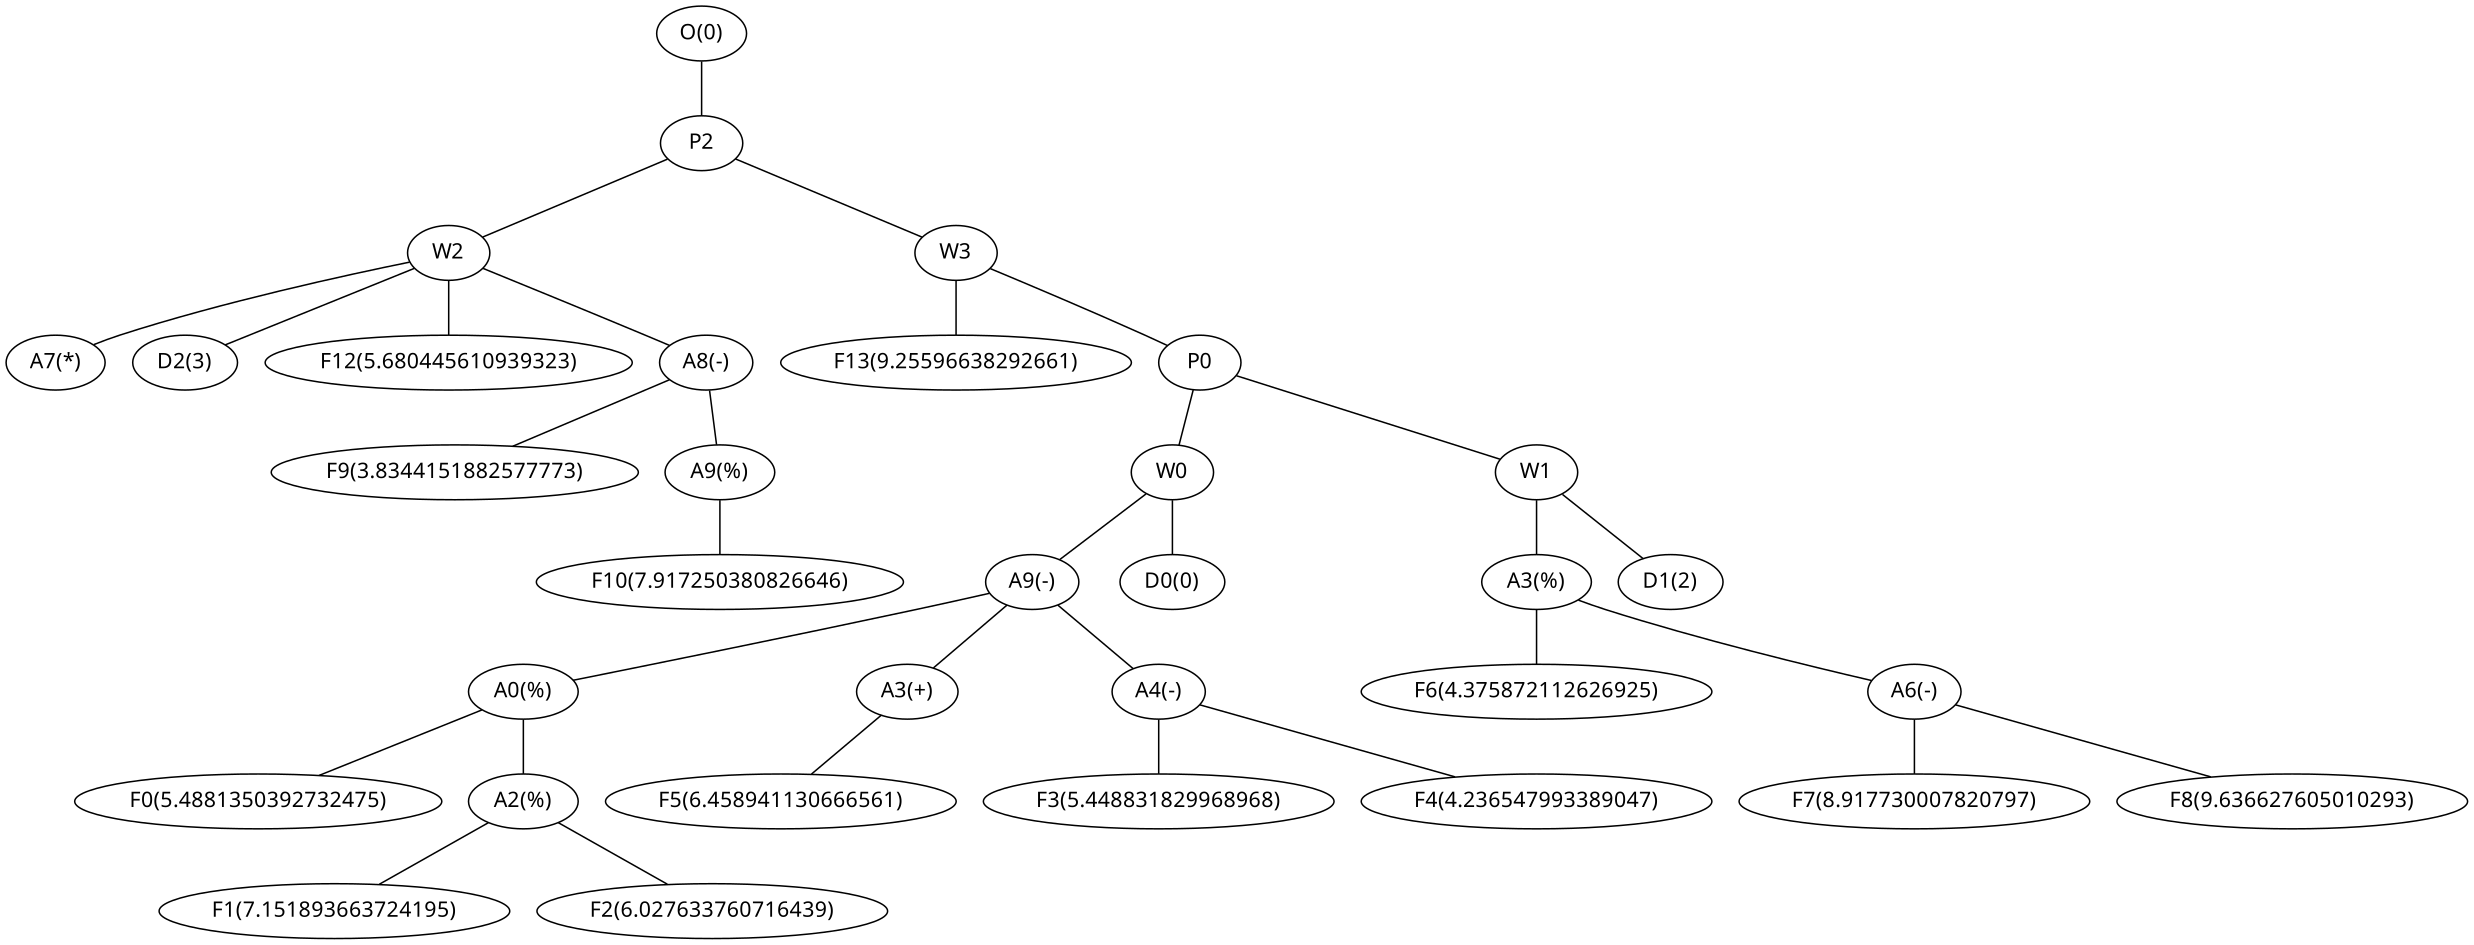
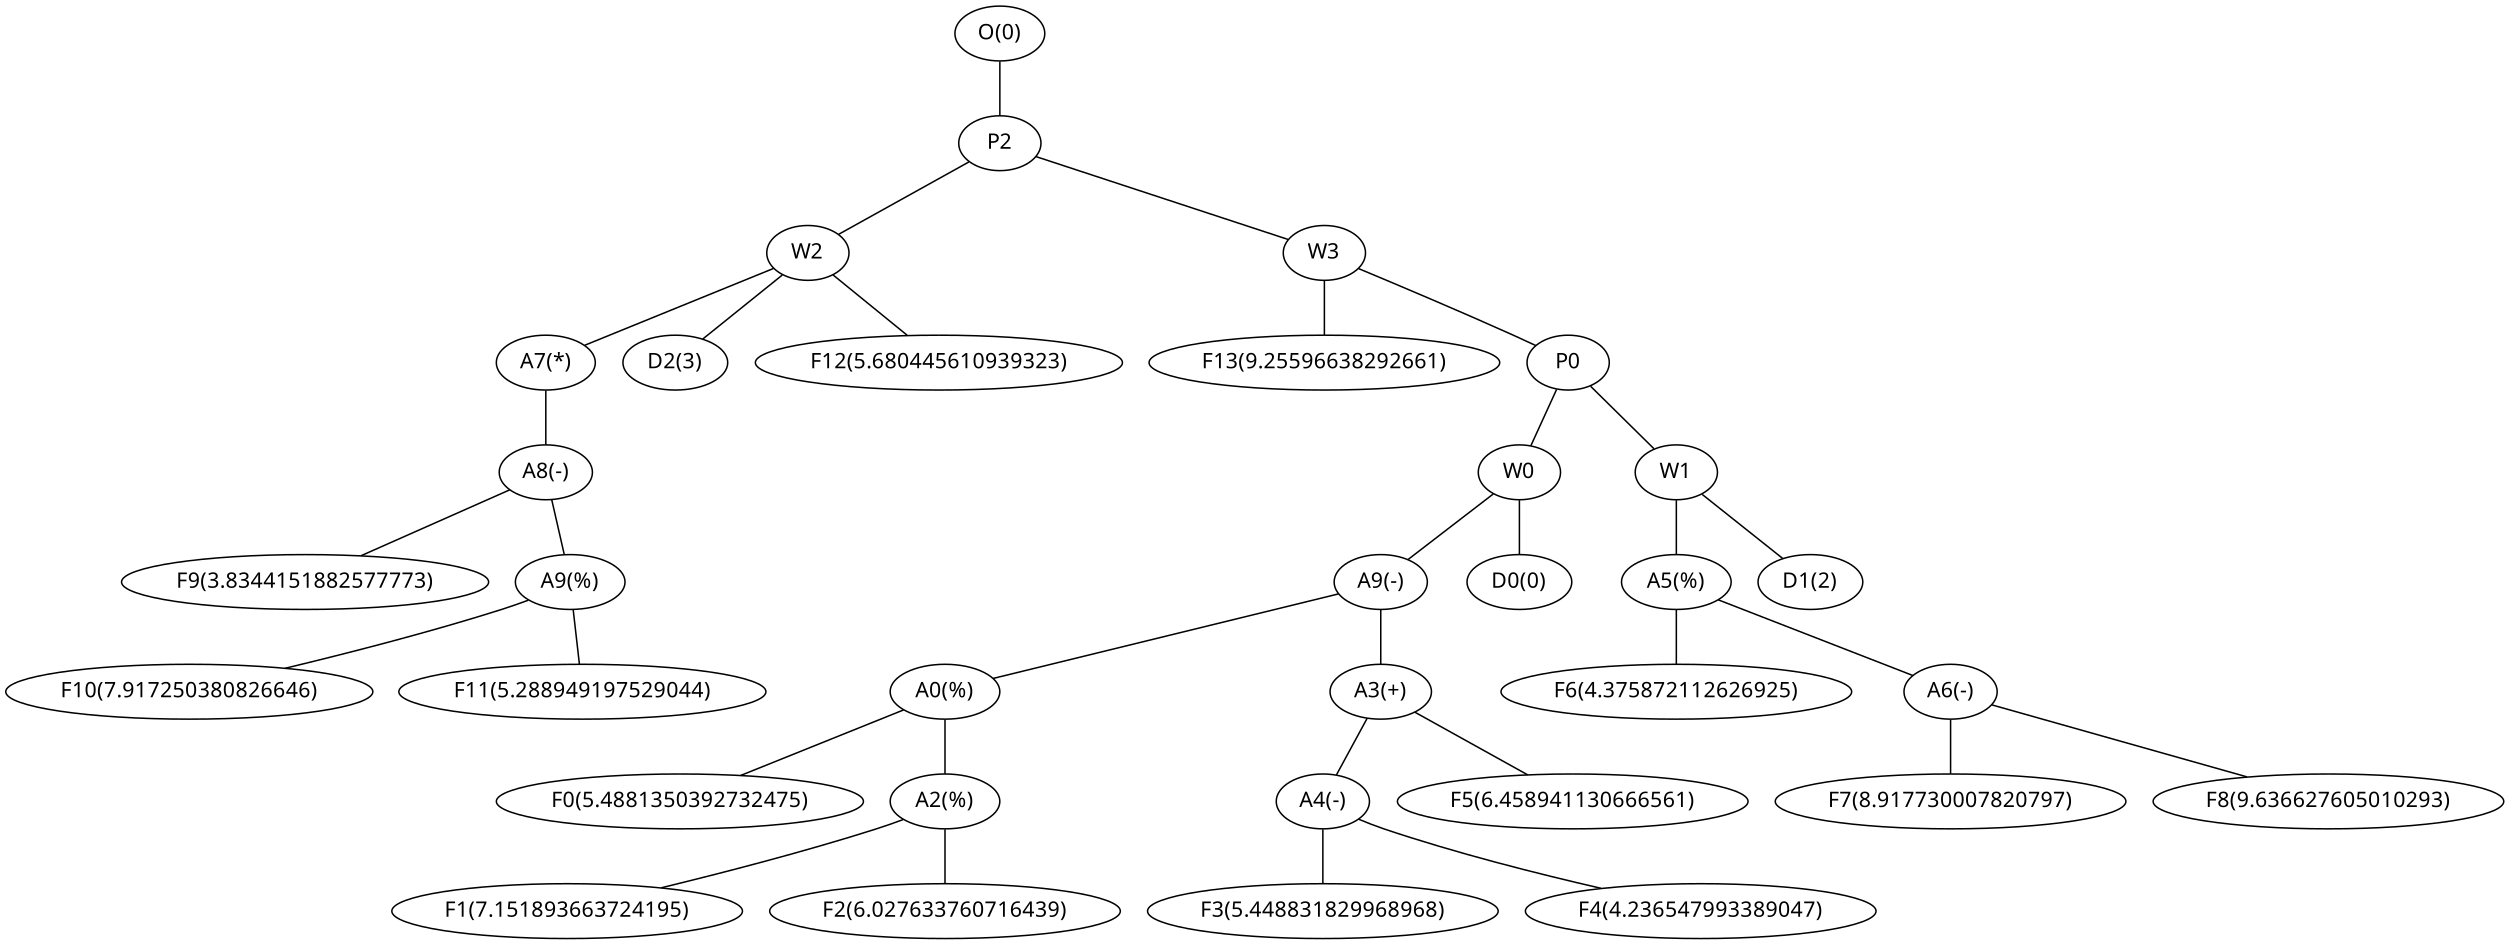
edge "W2" -- "A8(-)": now "A7(*)" -- "A8(-)"
node "A3(%)": label "A3(%)" -> "A5(%)"
edge "A9(-)" -- "A4(-)": now "A3(+)" -- "A4(-)"
node "F11(5.288949197529044)": added
